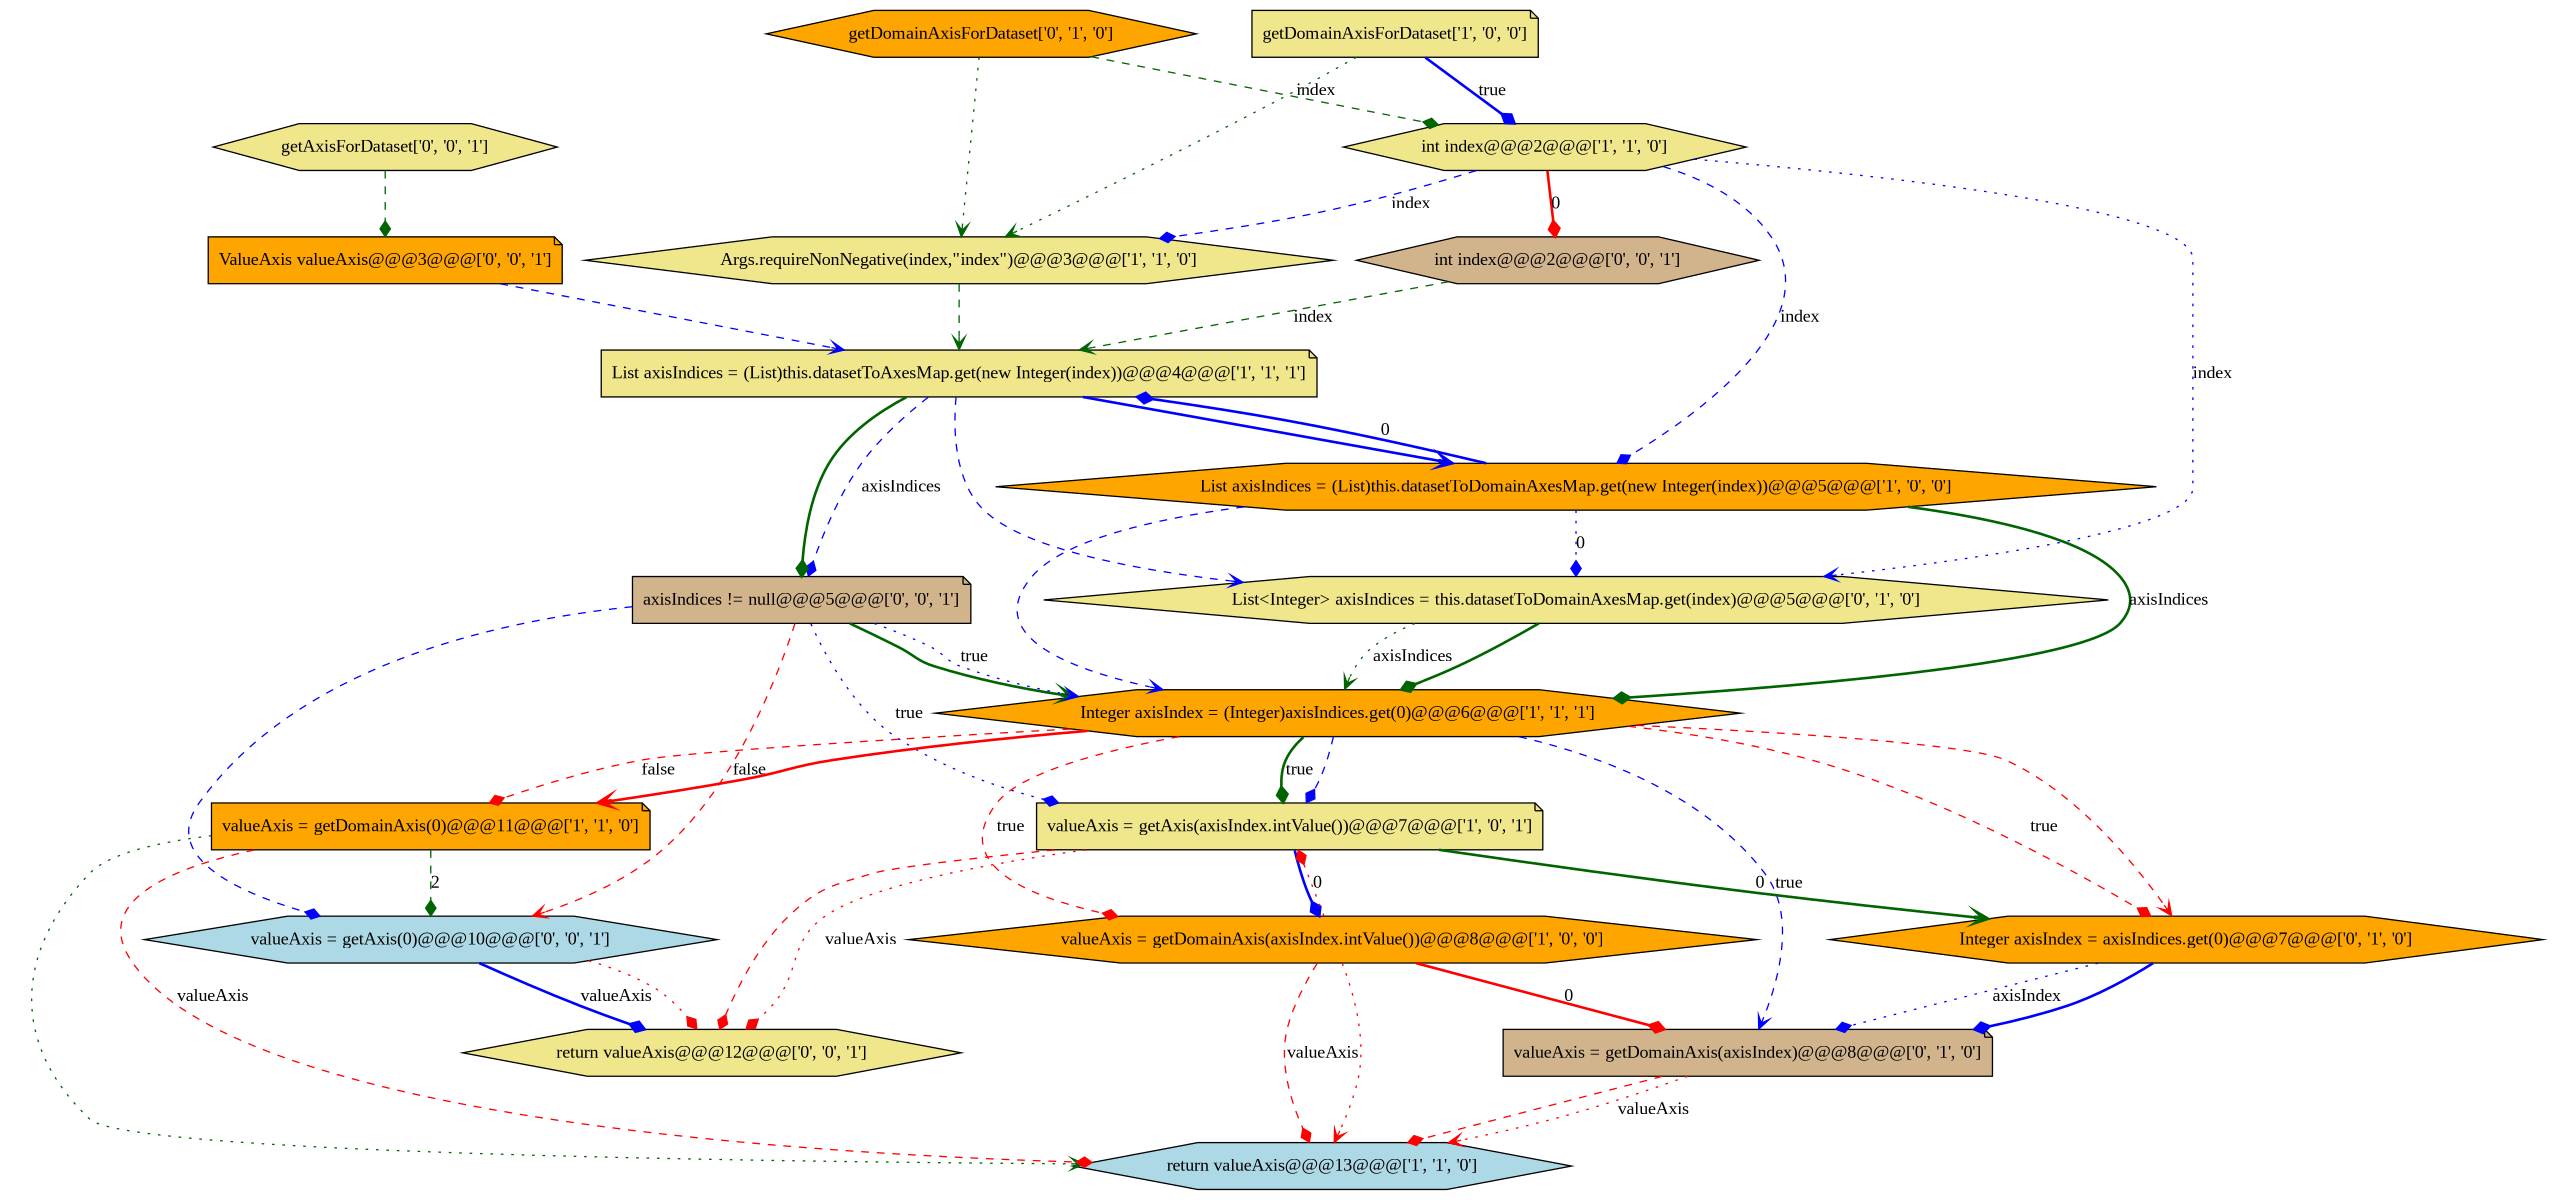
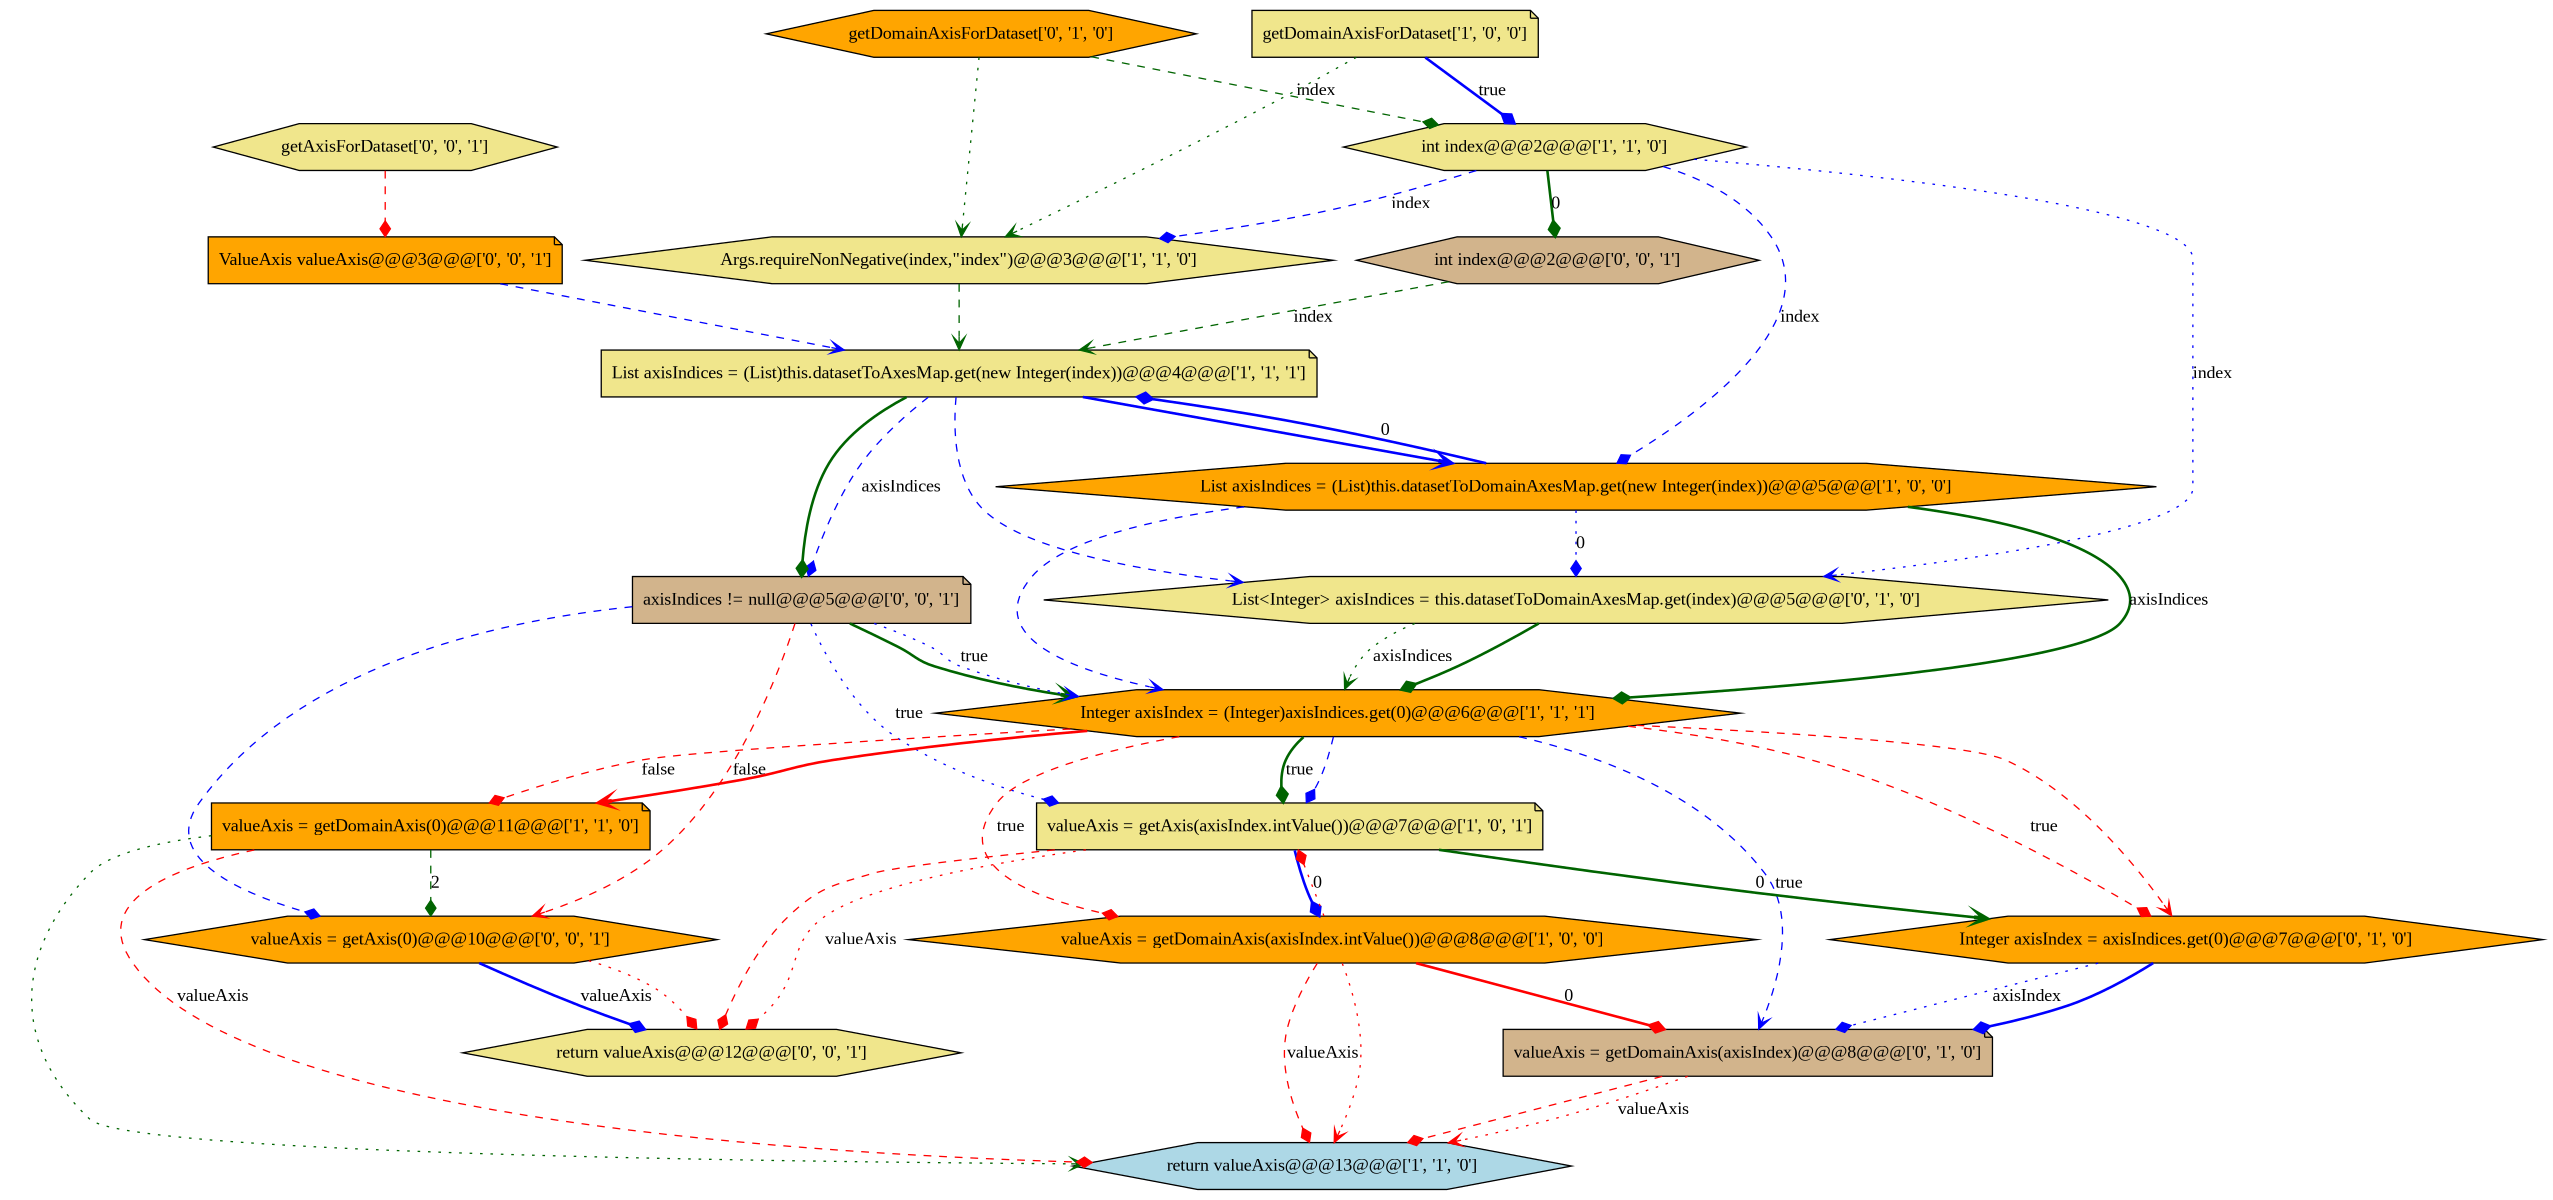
edge "getAxisForDataset['0', '0', '1']" -> "ValueAxis valueAxis@@@3@@@['0', '0', '1']": color darkgreen -> red
edge "int index@@@2@@@['1', '1', '0']" -> "int index@@@2@@@['0', '0', '1']": color red -> darkgreen
node "valueAxis = getAxis(0)@@@10@@@['0', '0', '1']": fillcolor lightblue -> orange
